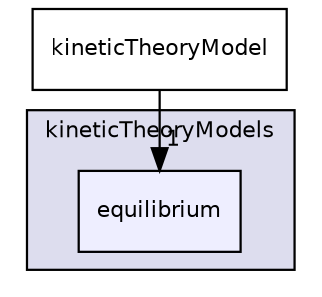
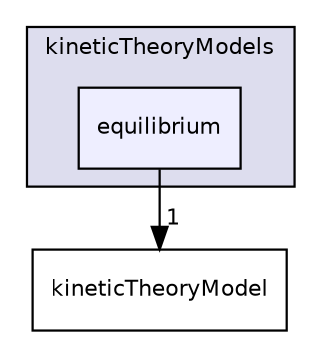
edge "kineticTheoryModel" -> "equilibrium": reversed
